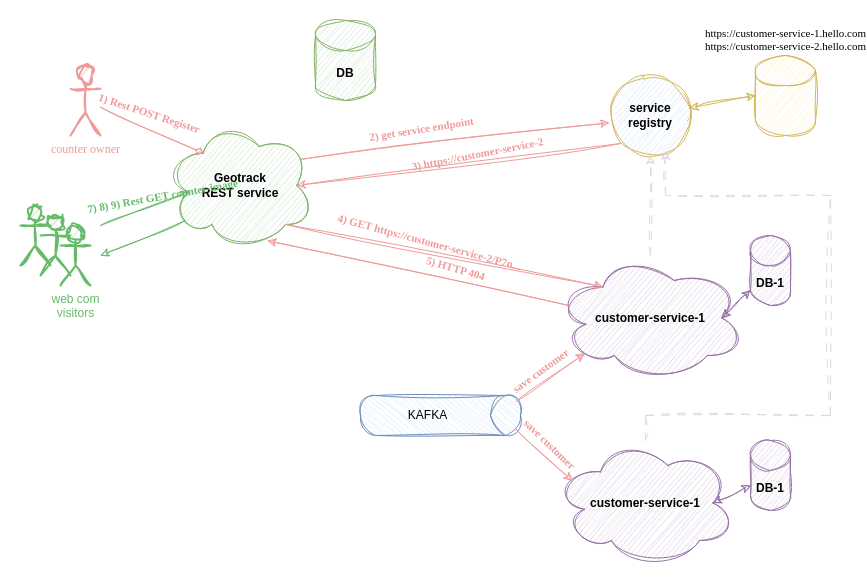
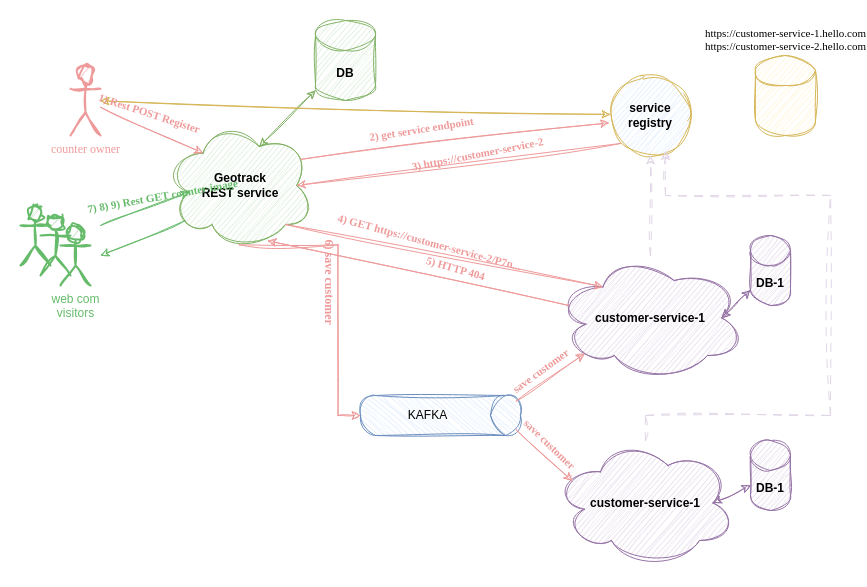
edge "https://customer-service-1.hello.com https://customer-service-2.hello.com" -- "service registry": now "counter owner" -- "service registry"
edge "DB" -- "Geotrack REST service": added
edge "counter owner" -> "Geotrack REST service": arrowhead diamond -> classic
edge "Geotrack REST service" -> "KAFKA": added, label "6) save customer"
